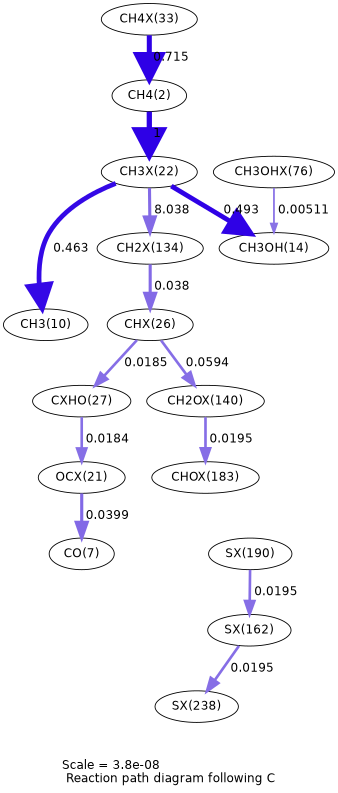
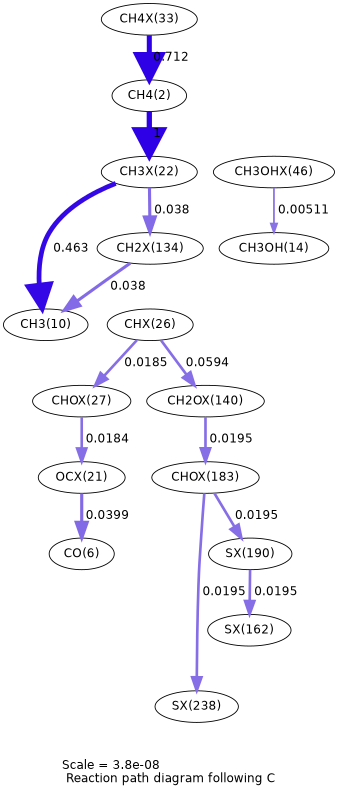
edge "CH4X(33)" -> "CH4(2)": label " 0.715" -> " 0.712"
node "CH3OHX(76)": label "CH3OHX(76)" -> "CH3OHX(46)"
edge "CH3X(22)" -> "CH3OH(14)": removed, label "0.493"
edge "CH3X(22)" -> "CH2X(134)": label " 8.038" -> " 0.038"
edge "CH2X(134)" -> "CHX(26)": now "CH2X(134)" -> "CH3(10)"
node "CXHO(27)": label "CXHO(27)" -> "CHOX(27)"
edge "CHOX(183)" -> "SX(190)": added, label "0.0195"
node "CO(7)": label "CO(7)" -> "CO(6)"
edge "SX(162)" -> "SX(238)": now "CHOX(183)" -> "SX(238)"
